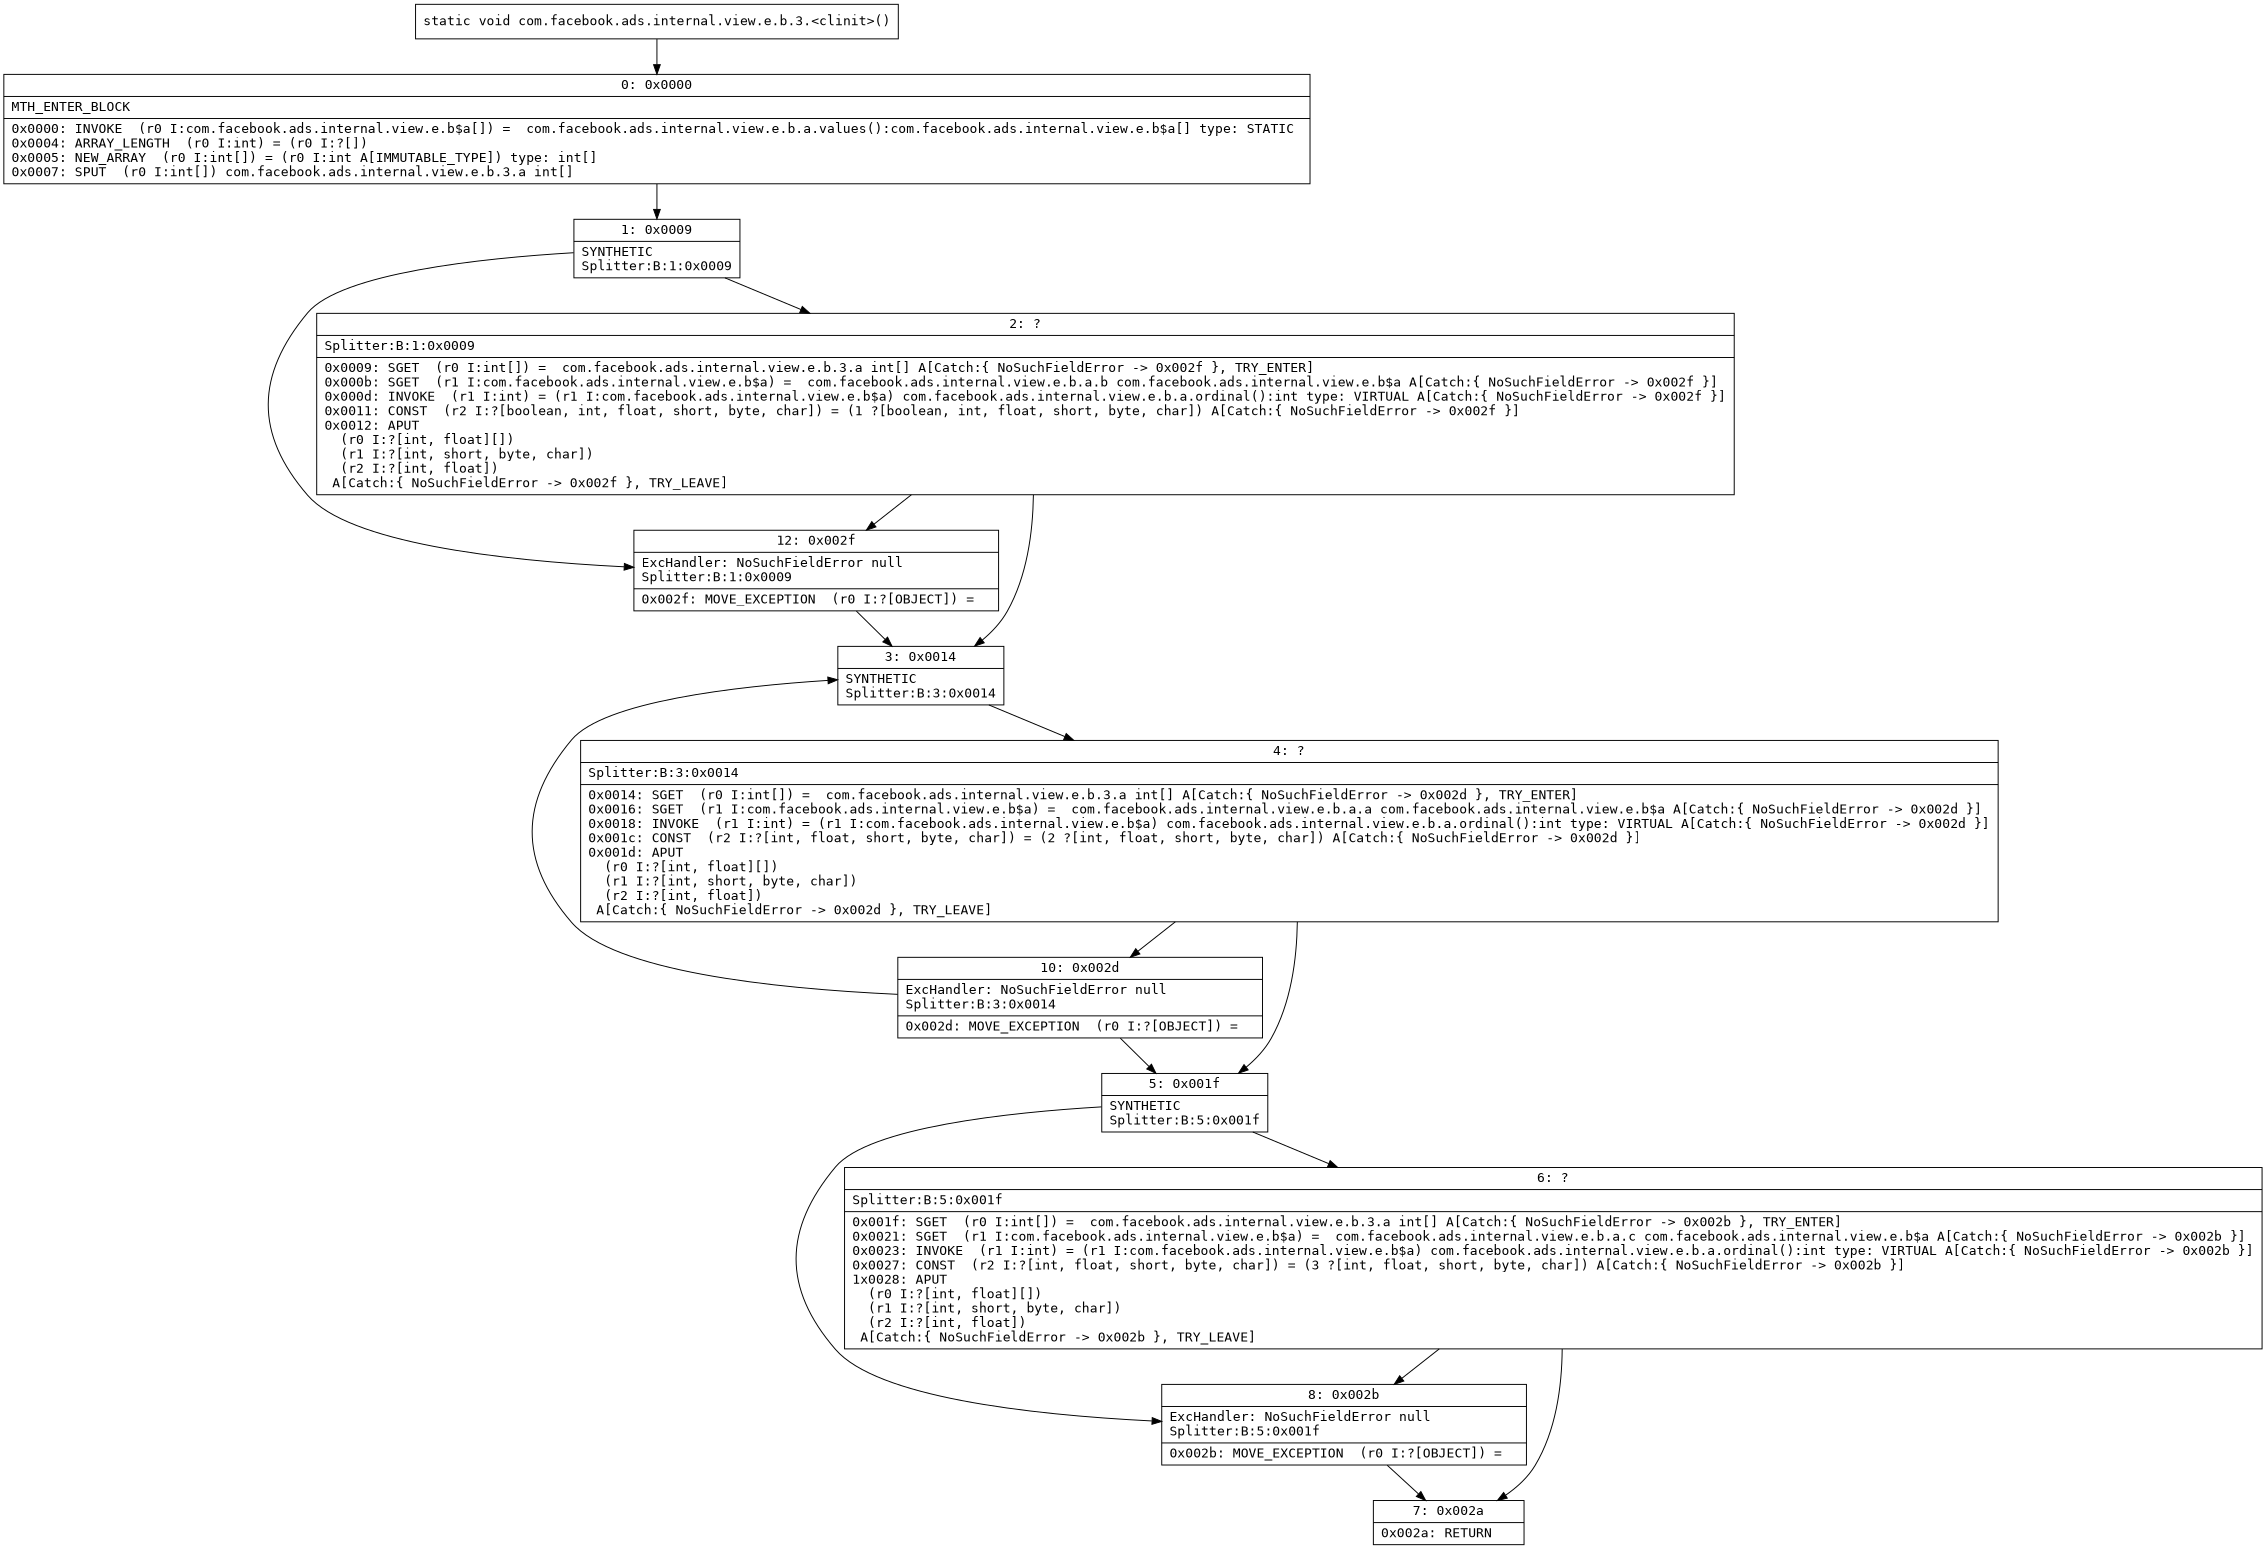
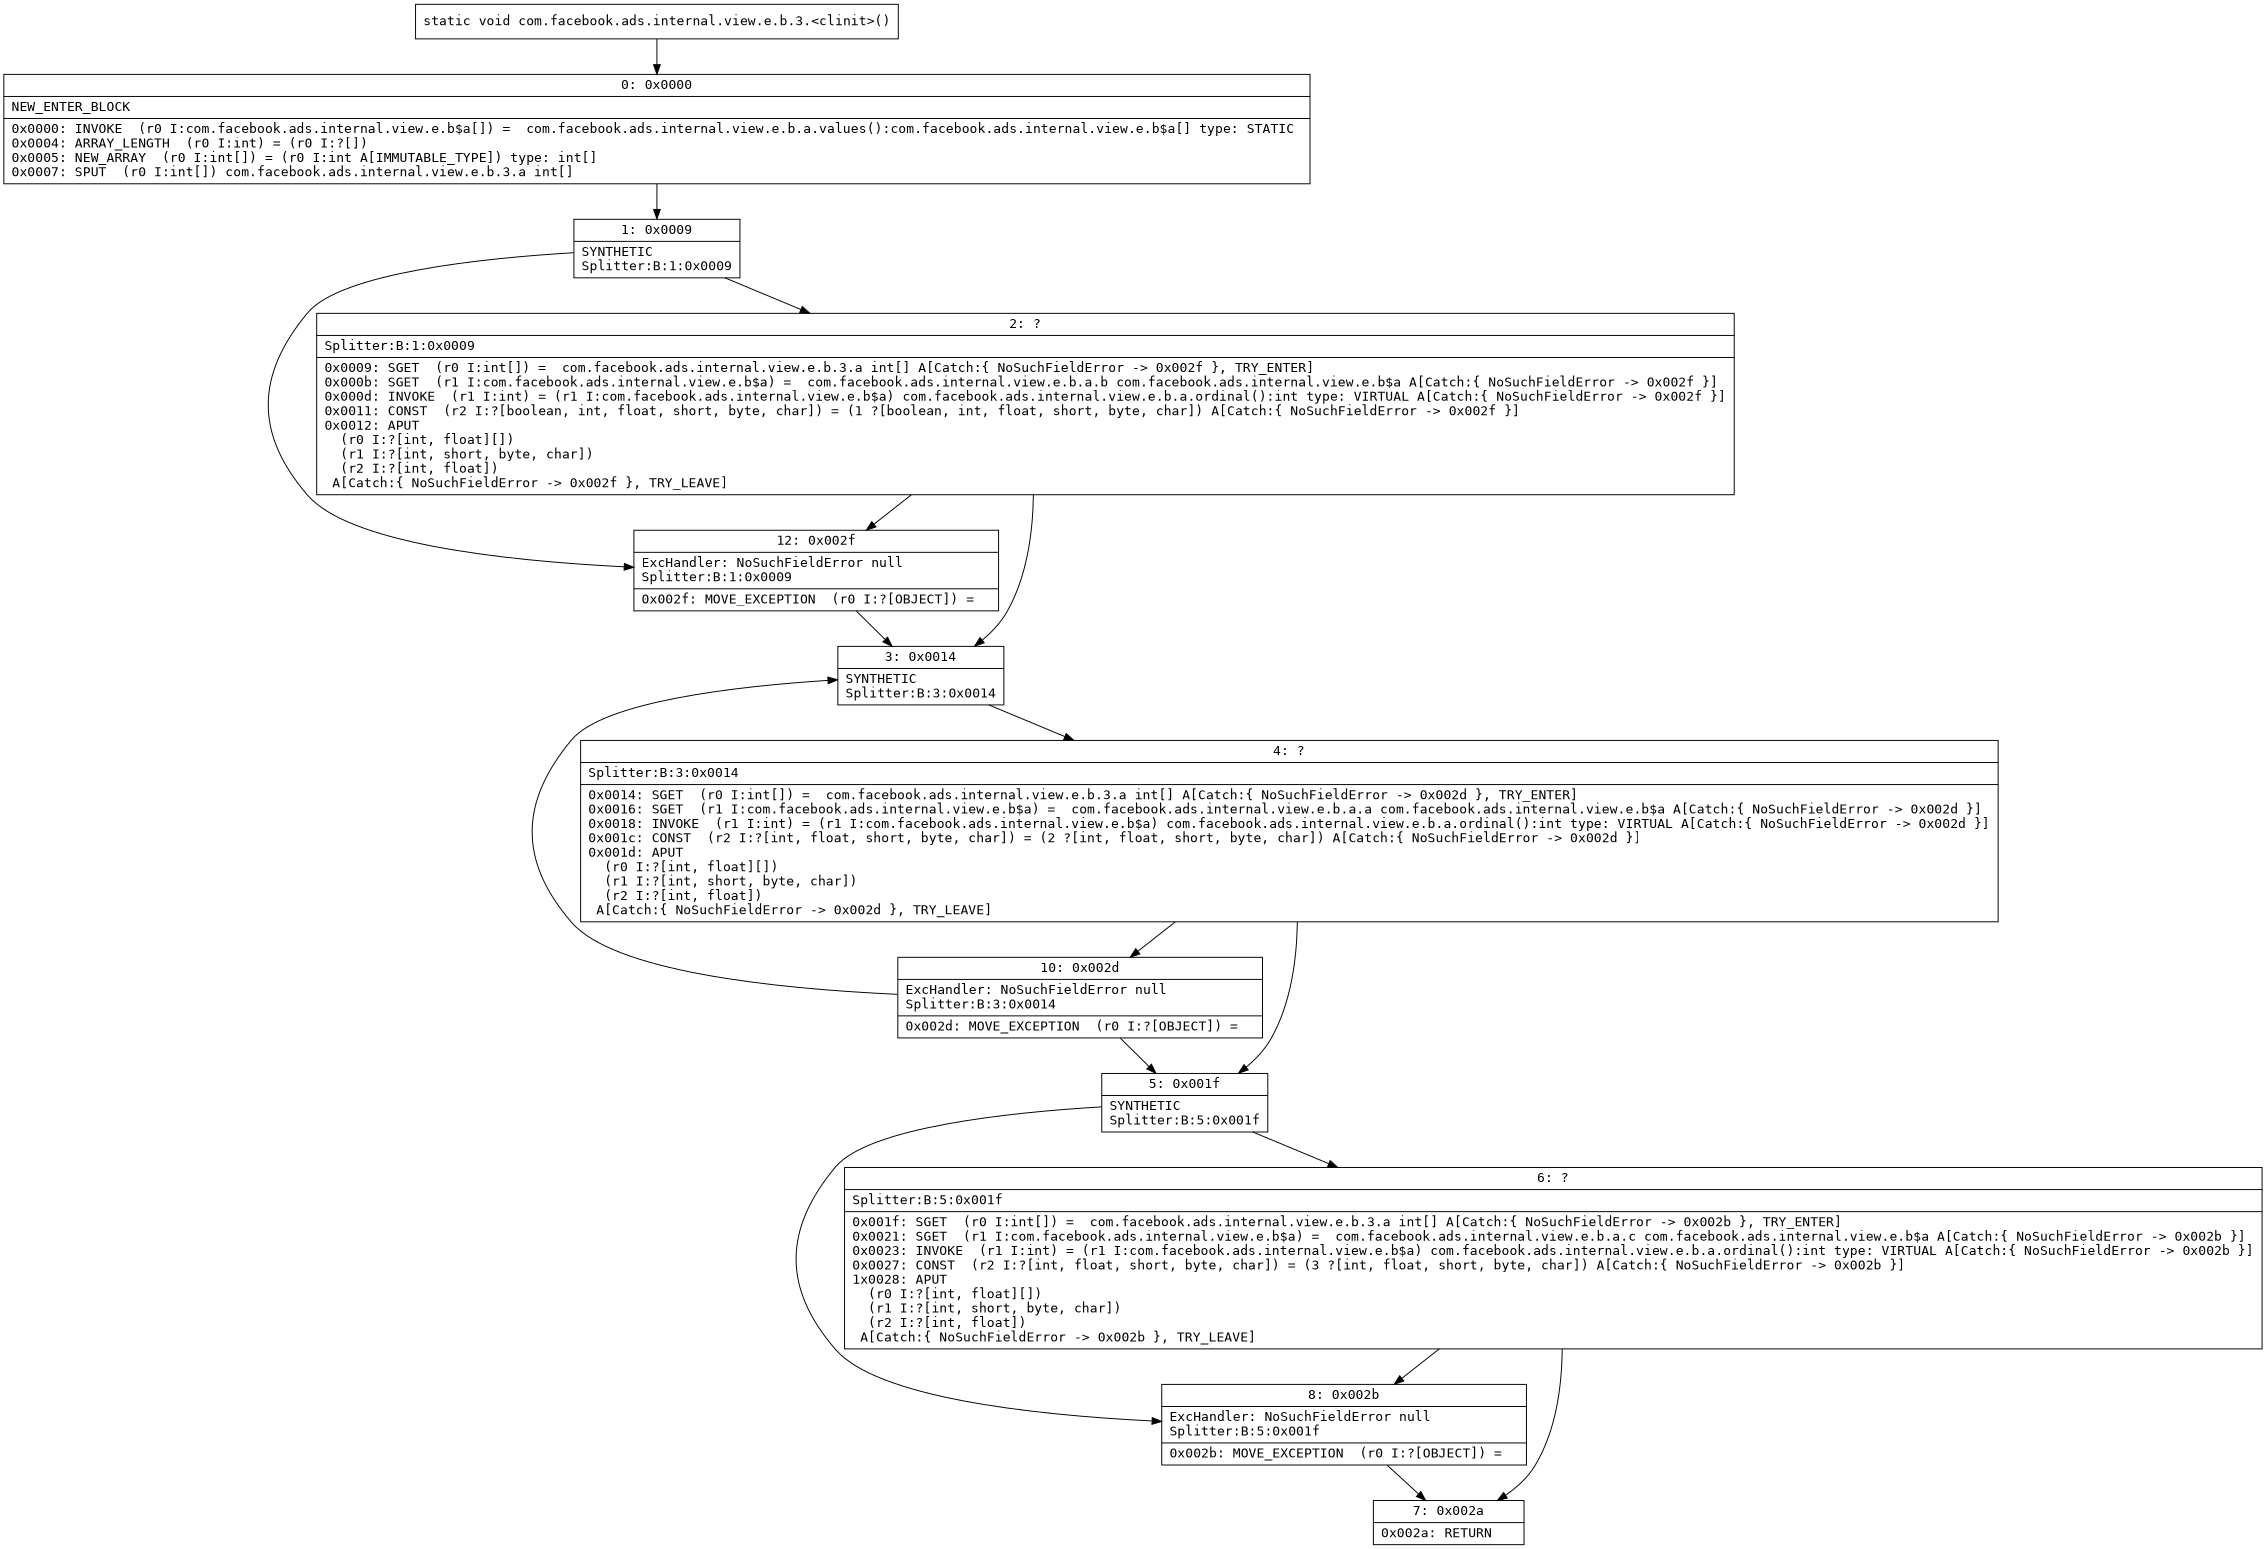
node "0: 0x0000": text "MTH_ENTER_BLOCK" -> "NEW_ENTER_BLOCK"
